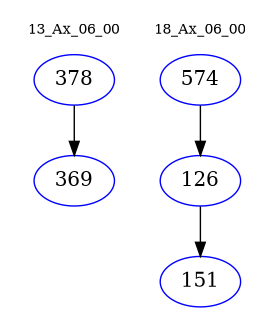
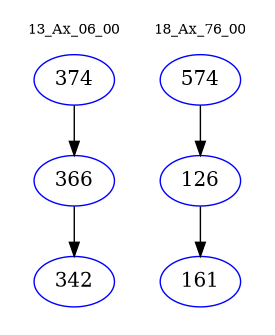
cluster "18_Ax_06_00": label "18_Ax_06_00" -> "18_Ax_76_00"
node "378": label "378" -> "374"
node "369": label "369" -> "366"
node "342": added
node "151": label "151" -> "161"
